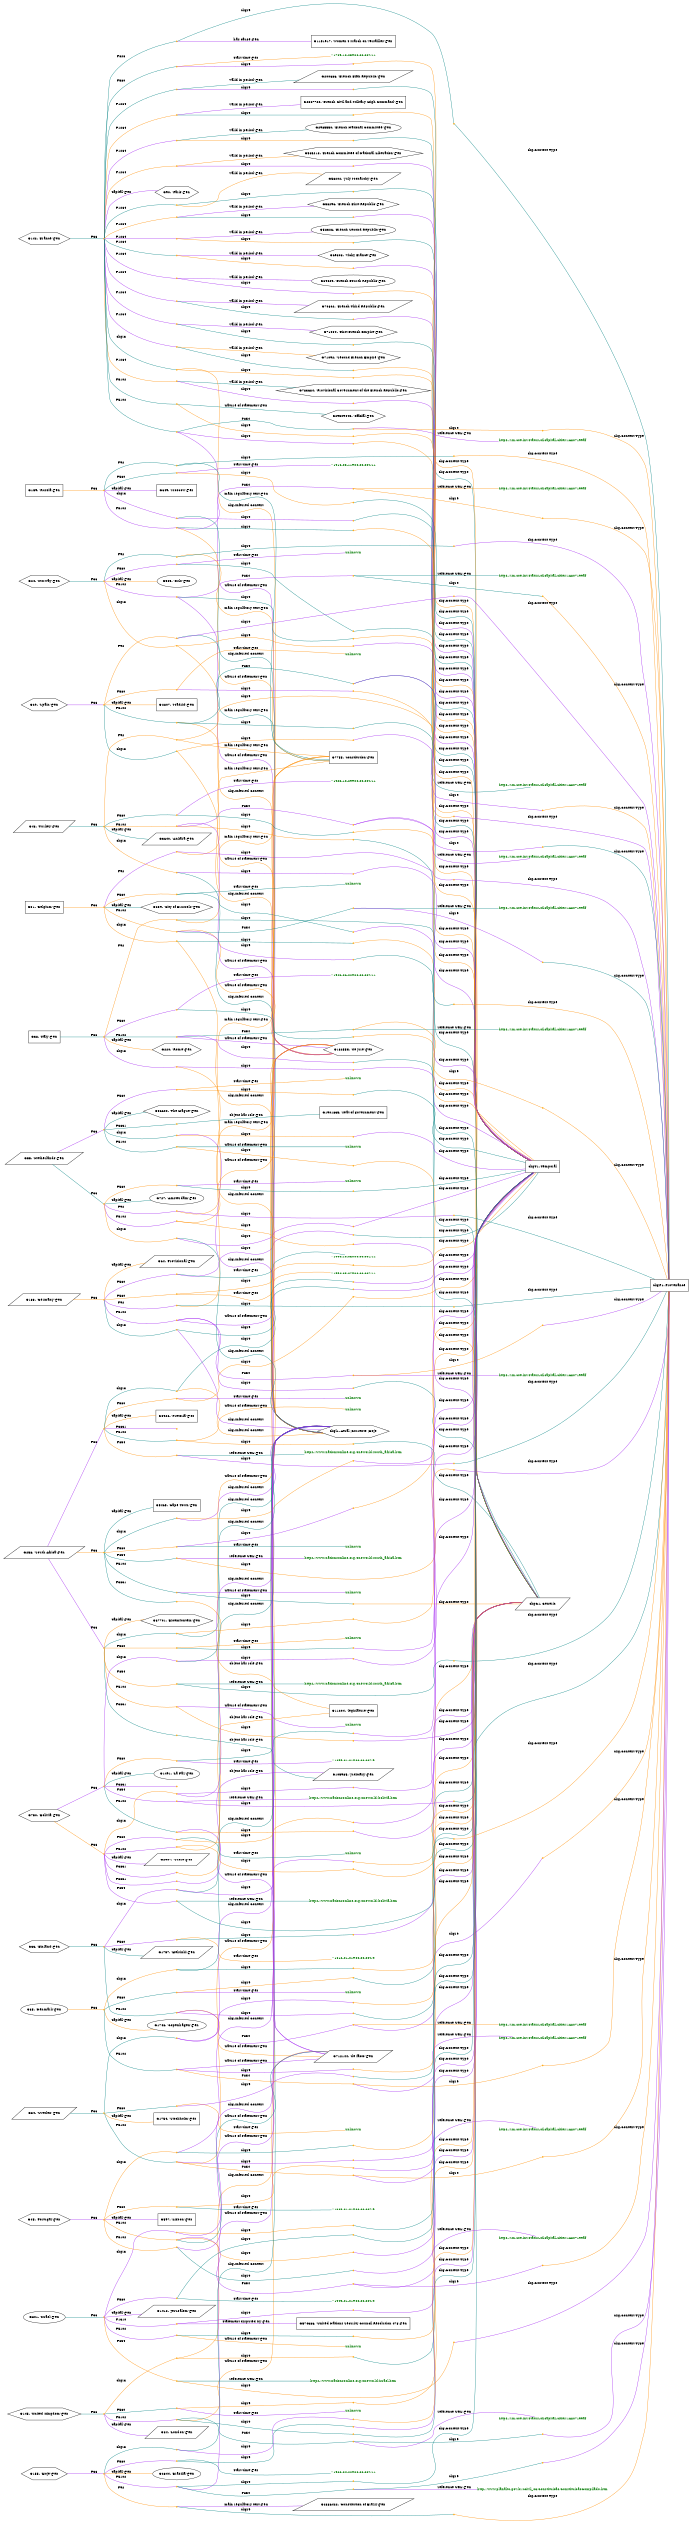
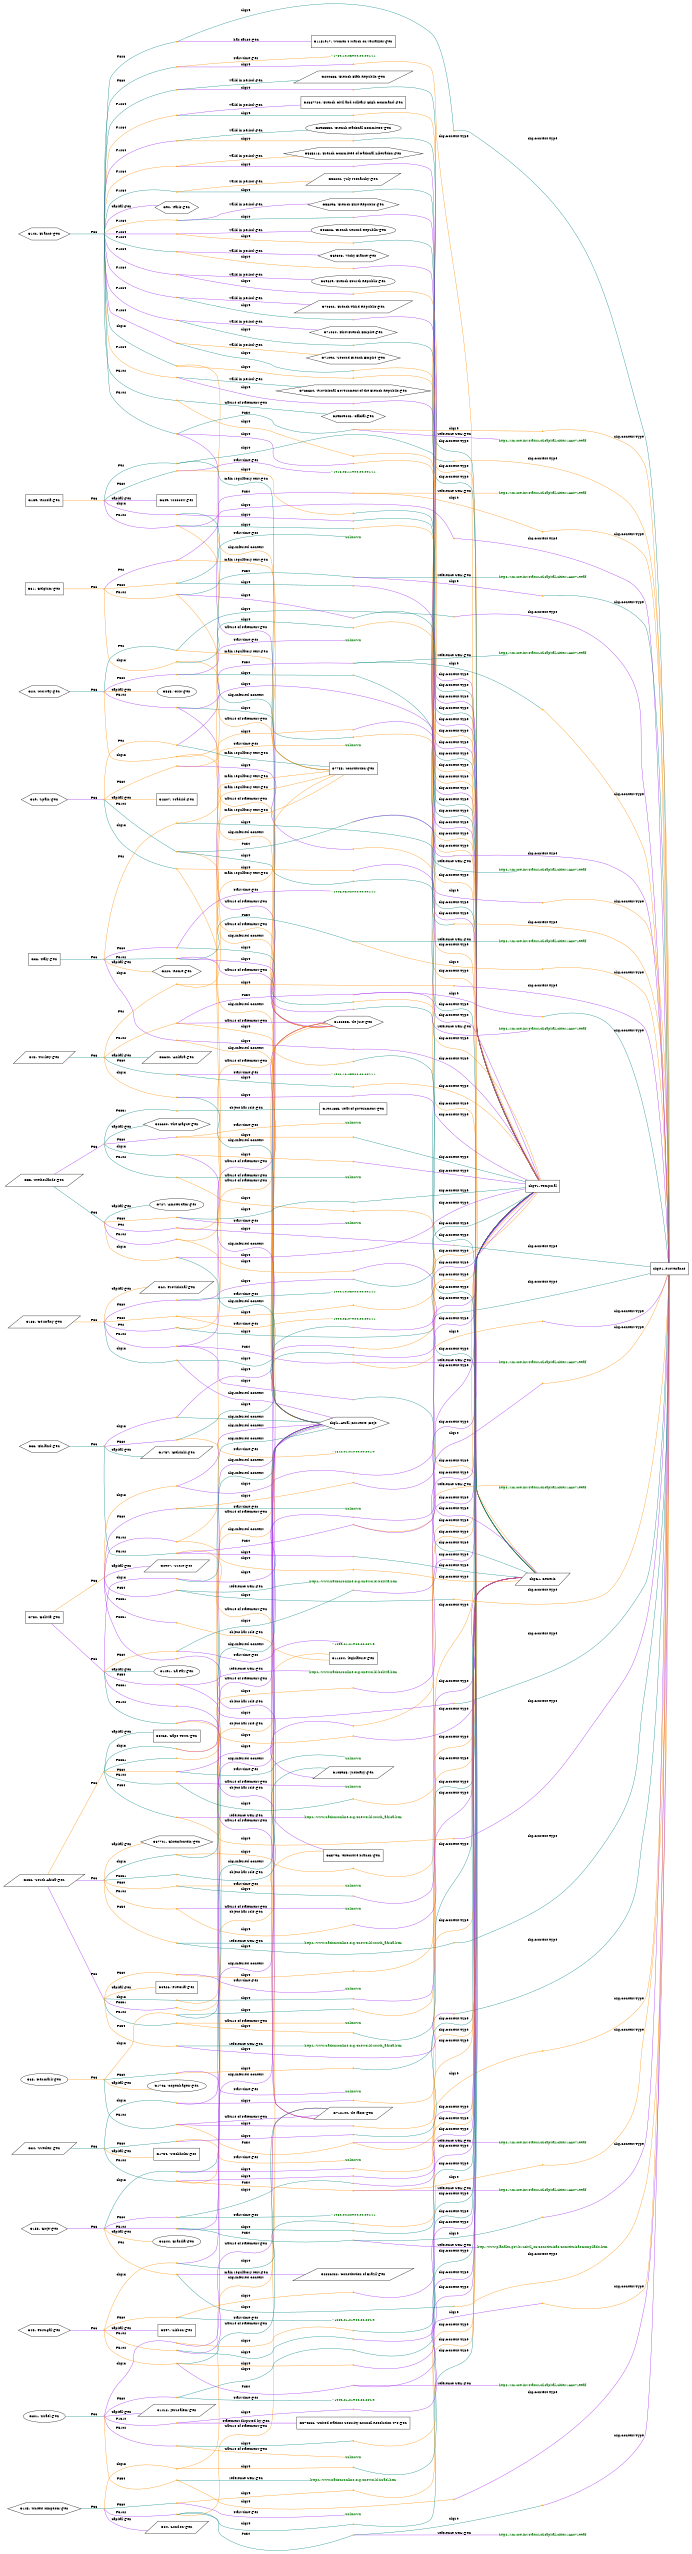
node "Q239: 'City of Brussels'@en": removed
node "Q750: 'Bolivia'@en": shape hexagon -> box
node "Q35798: 'executive branch'@en": added
